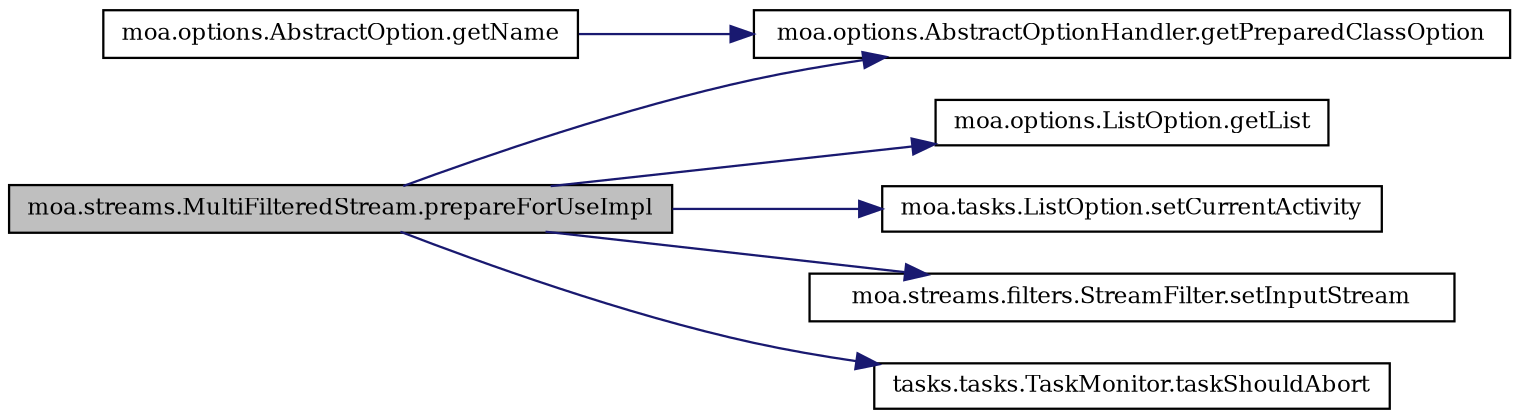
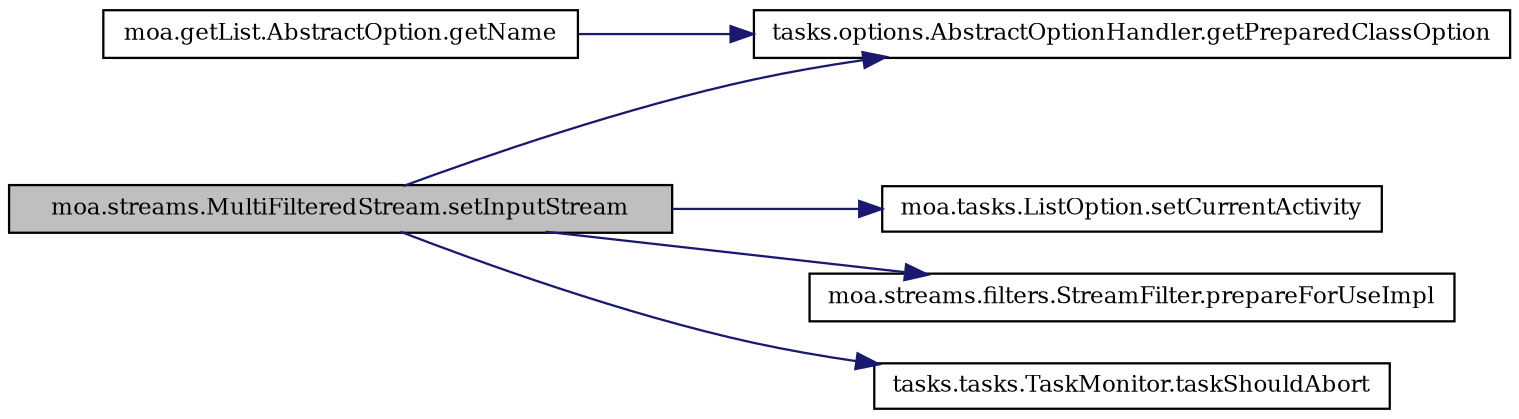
node "moa.options.AbstractOption.getName": label "moa.options.AbstractOption.getName" -> "moa.getList.AbstractOption.getName"
node "moa.options.AbstractOptionHandler.getPreparedClassOption": label "moa.options.AbstractOptionHandler.getPreparedClassOption" -> "tasks.options.AbstractOptionHandler.getPreparedClassOption"
node "moa.options.ListOption.getList": removed
node "moa.streams.MultiFilteredStream.prepareForUseImpl": label "moa.streams.MultiFilteredStream.prepareForUseImpl" -> "moa.streams.MultiFilteredStream.setInputStream"
node "moa.streams.filters.StreamFilter.setInputStream": label "moa.streams.filters.StreamFilter.setInputStream" -> "moa.streams.filters.StreamFilter.prepareForUseImpl"
